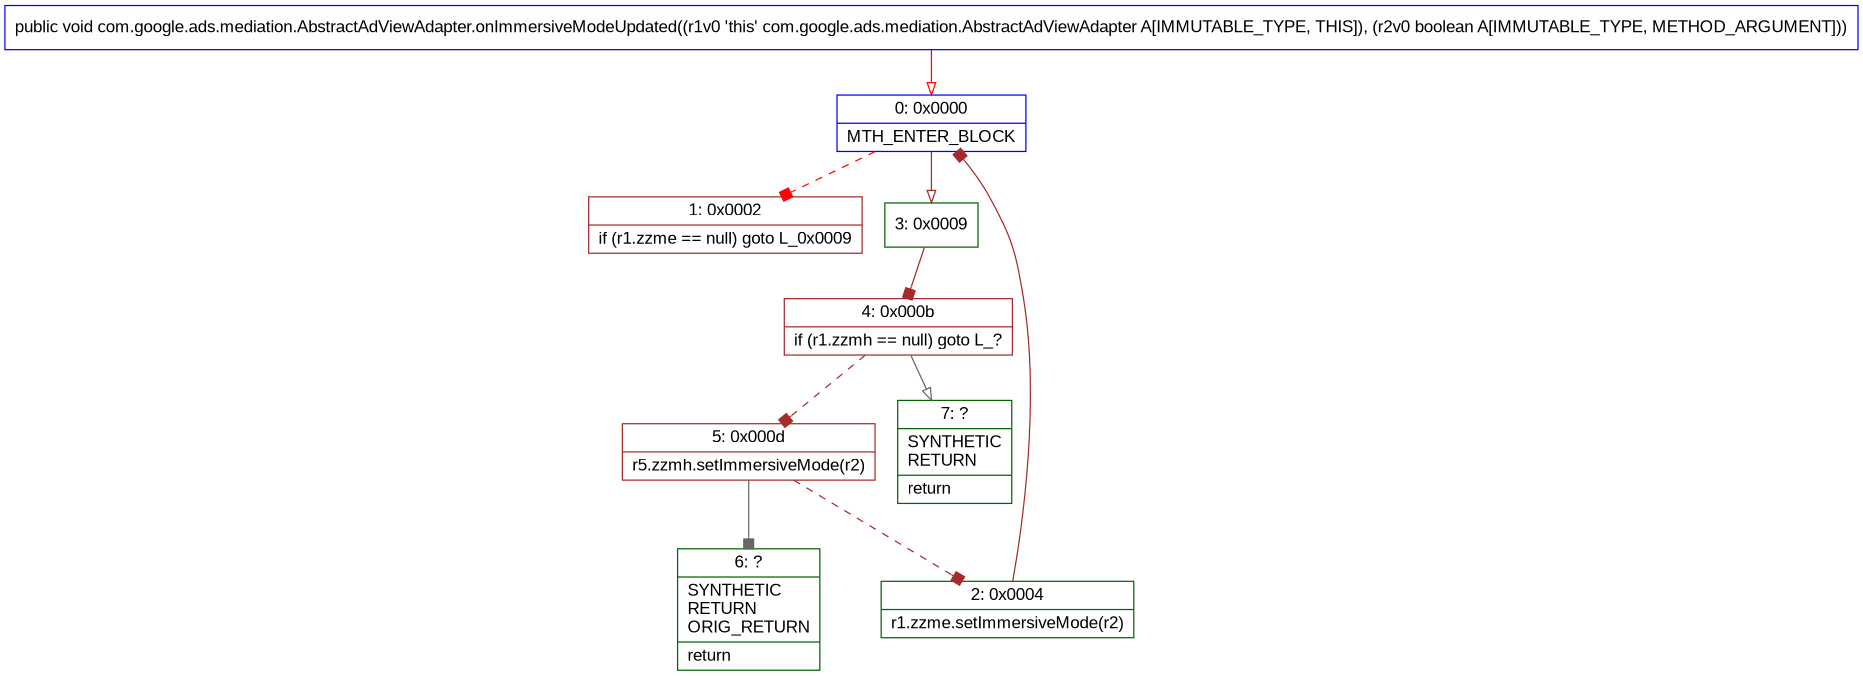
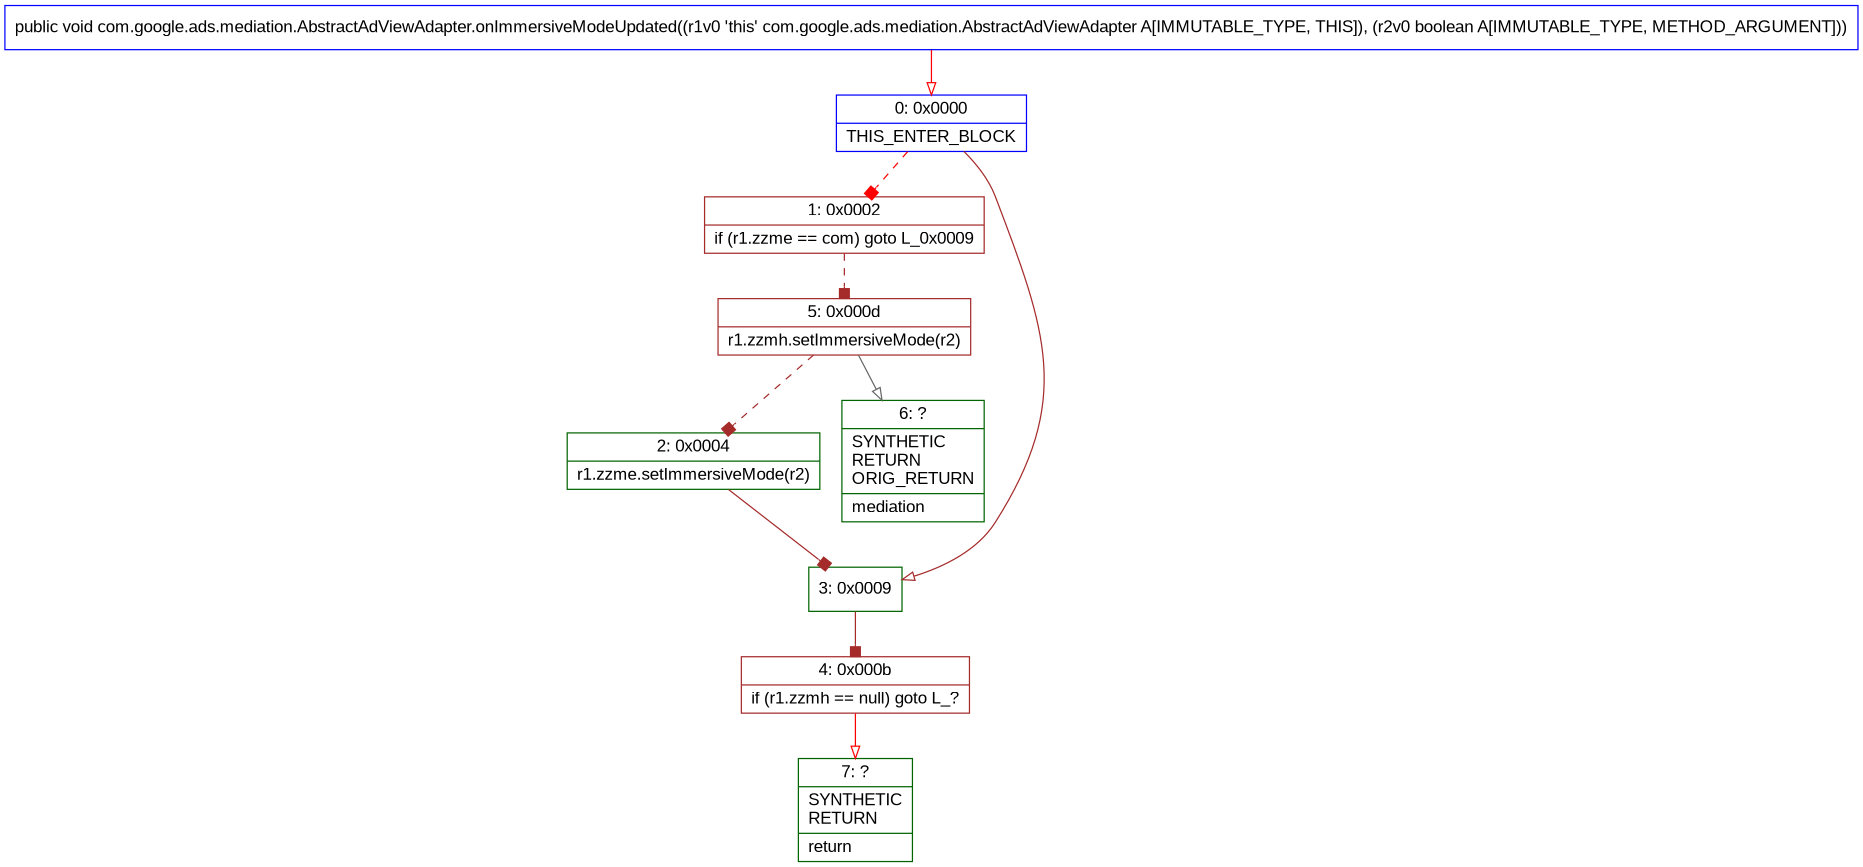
node "0: 0x0000": text "MTH_ENTER_BLOCK" -> "THIS_ENTER_BLOCK"
node "1: 0x0002": text "if (r1.zzme == null) goto L_0x0009" -> "if (r1.zzme == com) goto L_0x0009"
edge "2: 0x0004" -> "0: 0x0000": now "2: 0x0004" -> "3: 0x0009"
edge "4: 0x000b" -> "7: ?": color gray40 -> red
edge "4: 0x000b" -> "5: 0x000d": now "1: 0x0002" -> "5: 0x000d"
node "5: 0x000d": text "r5.zzmh.setImmersiveMode(r2)" -> "r1.zzmh.setImmersiveMode(r2)"
edge "5: 0x000d" -> "6: ?": arrowhead box -> onormal
node "6: ?": text "return" -> "mediation"
